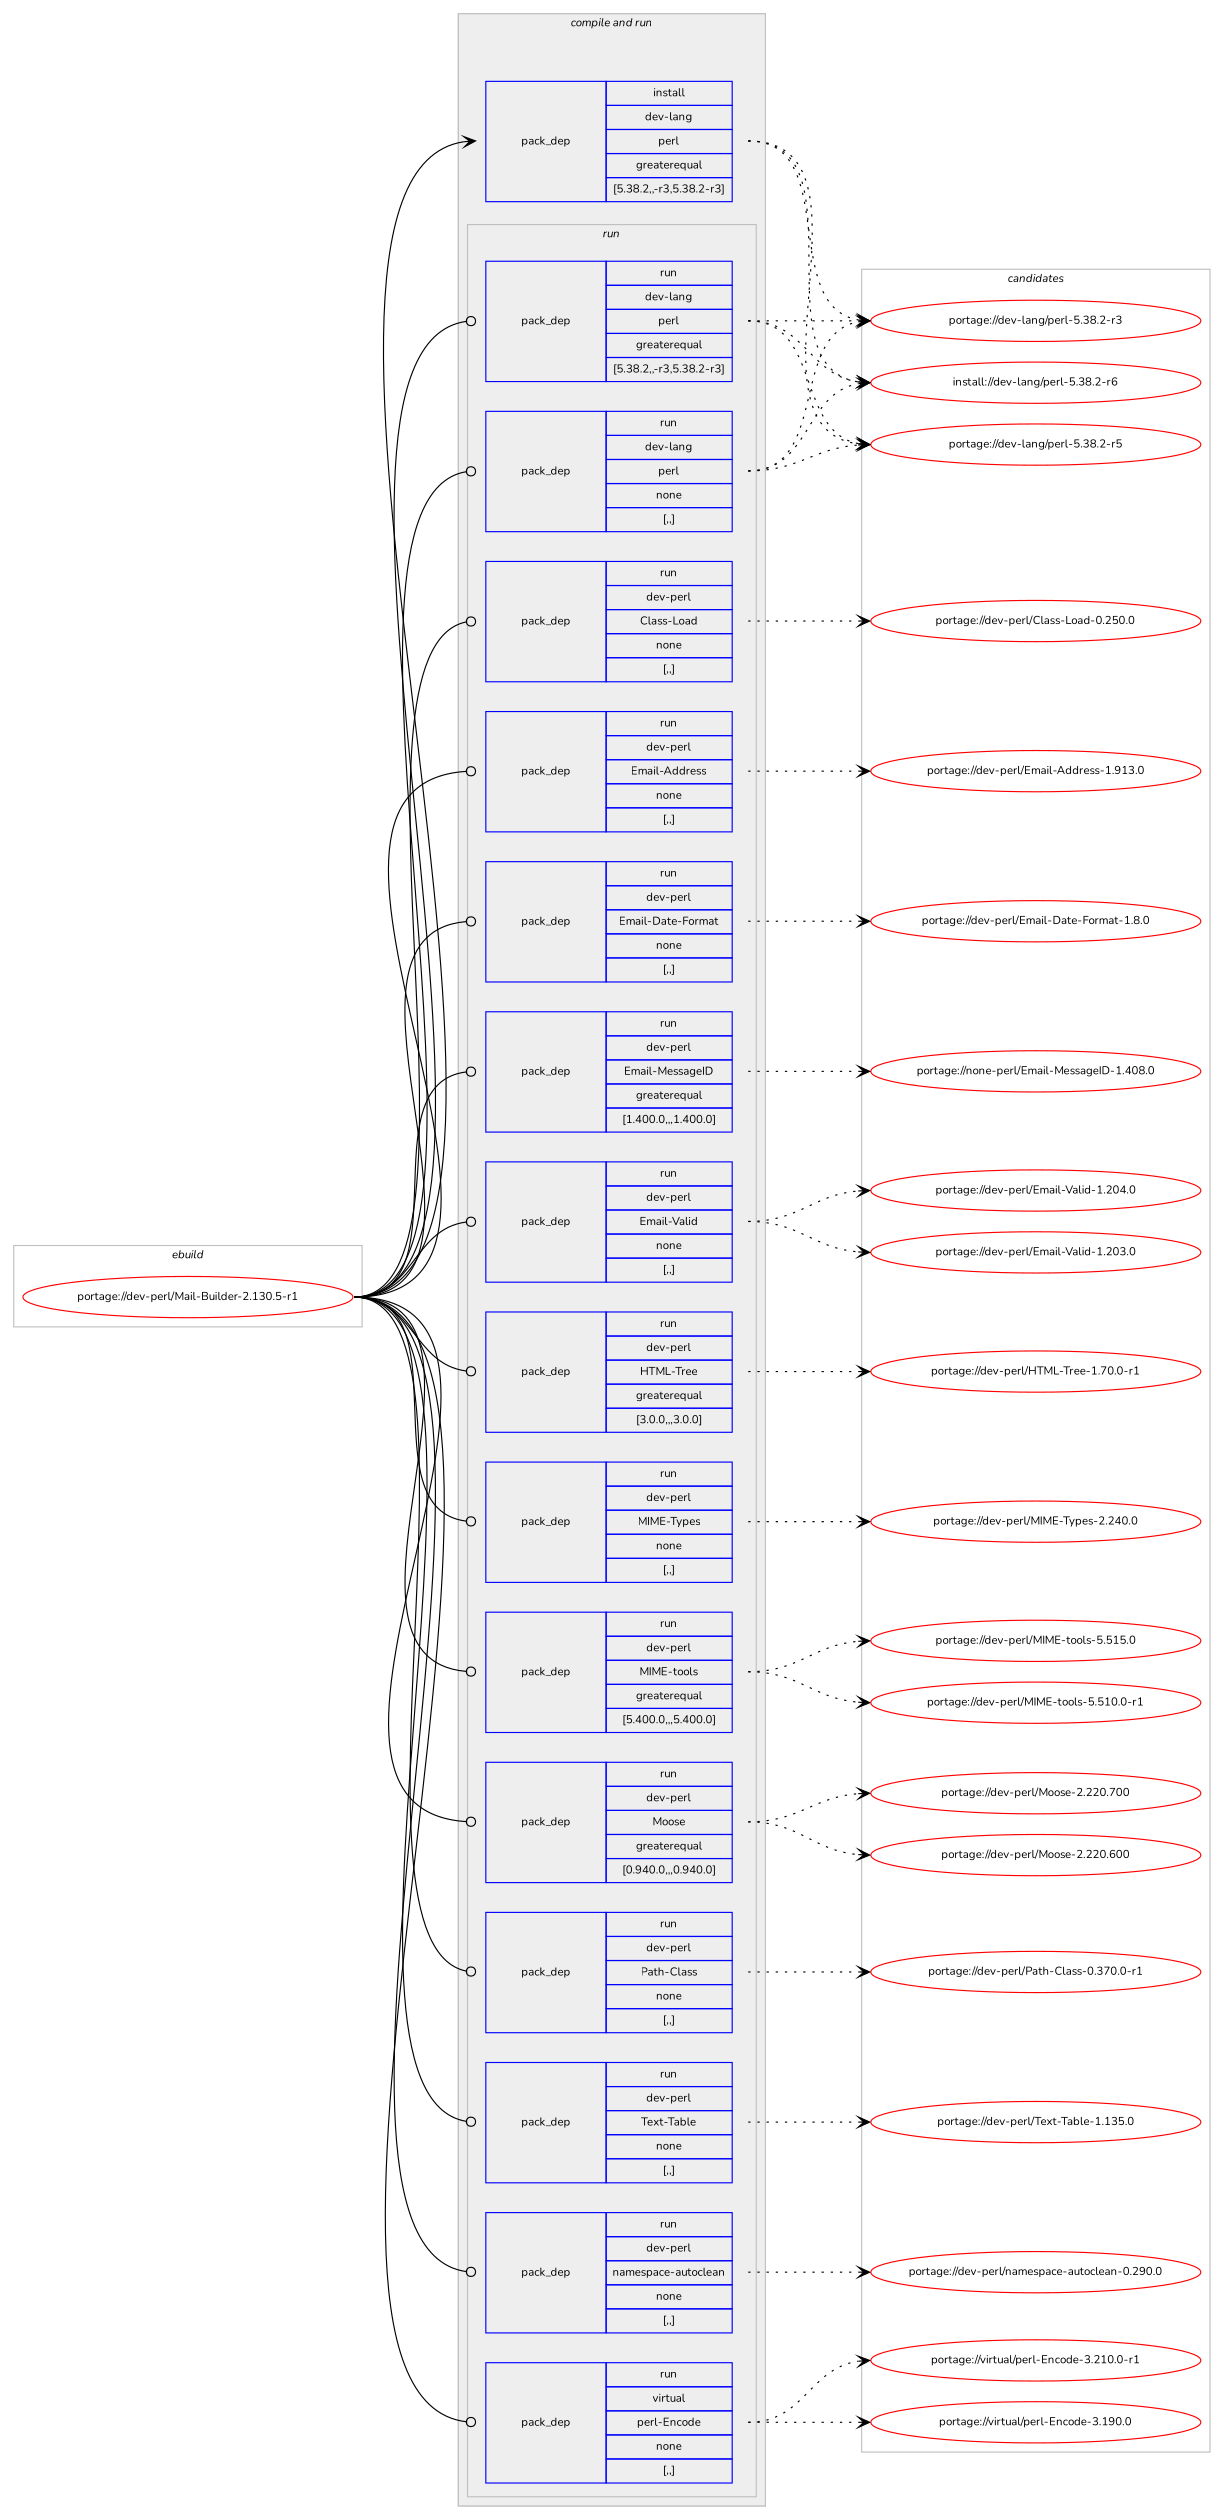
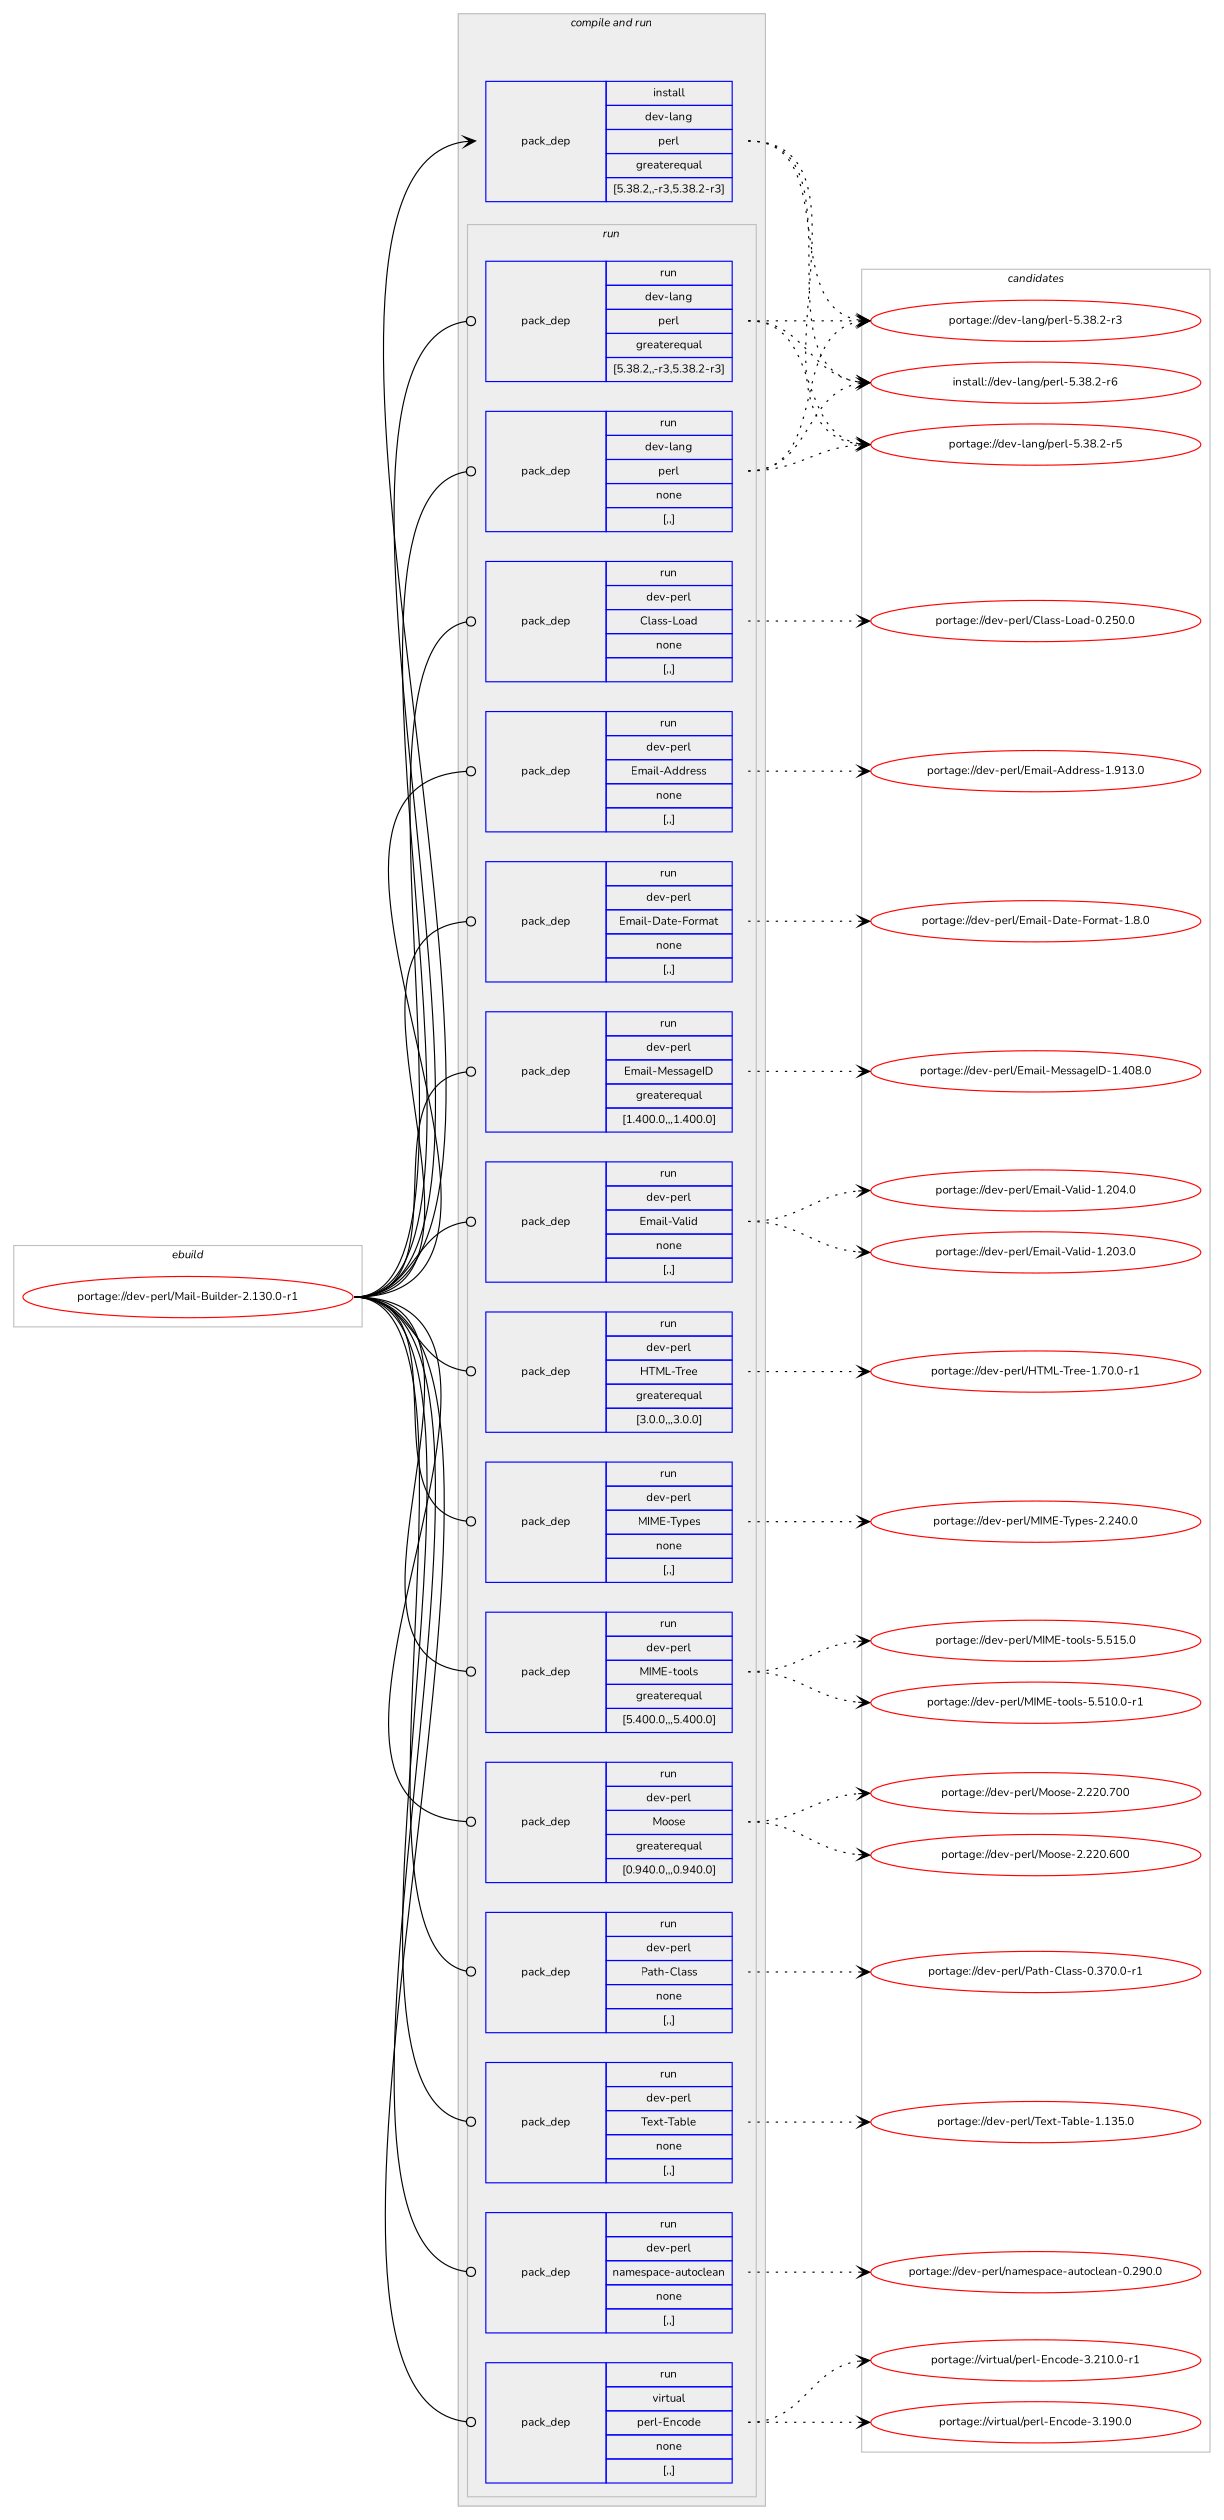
node "portage://none-perl/Email-MessageID-1.408.0": label "portage://none-perl/Email-MessageID-1.408.0" -> "portage://dev-perl/Email-MessageID-1.408.0"
node "portage://dev-perl/Mail-Builder-2.130.5-r1": label "portage://dev-perl/Mail-Builder-2.130.5-r1" -> "portage://dev-perl/Mail-Builder-2.130.0-r1"
